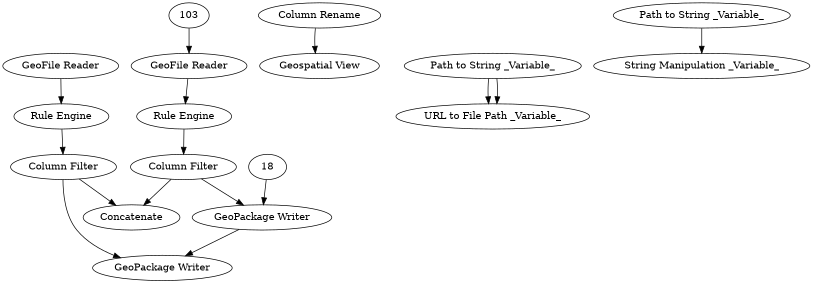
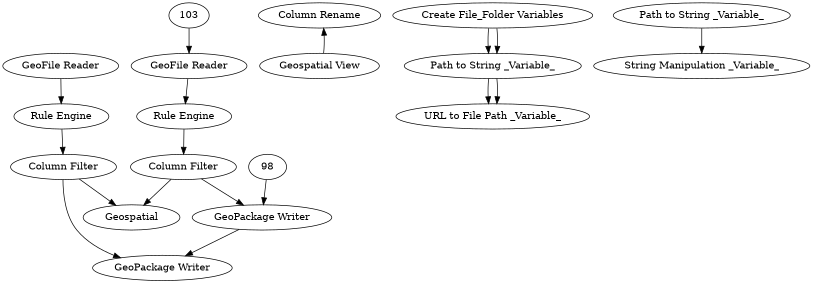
node "Create File_Folder Variables": added
edge "Column Rename" -> "Geospatial View": reversed
node "18": label "18" -> "98"
node "Concatenate": label "Concatenate" -> "Geospatial"
